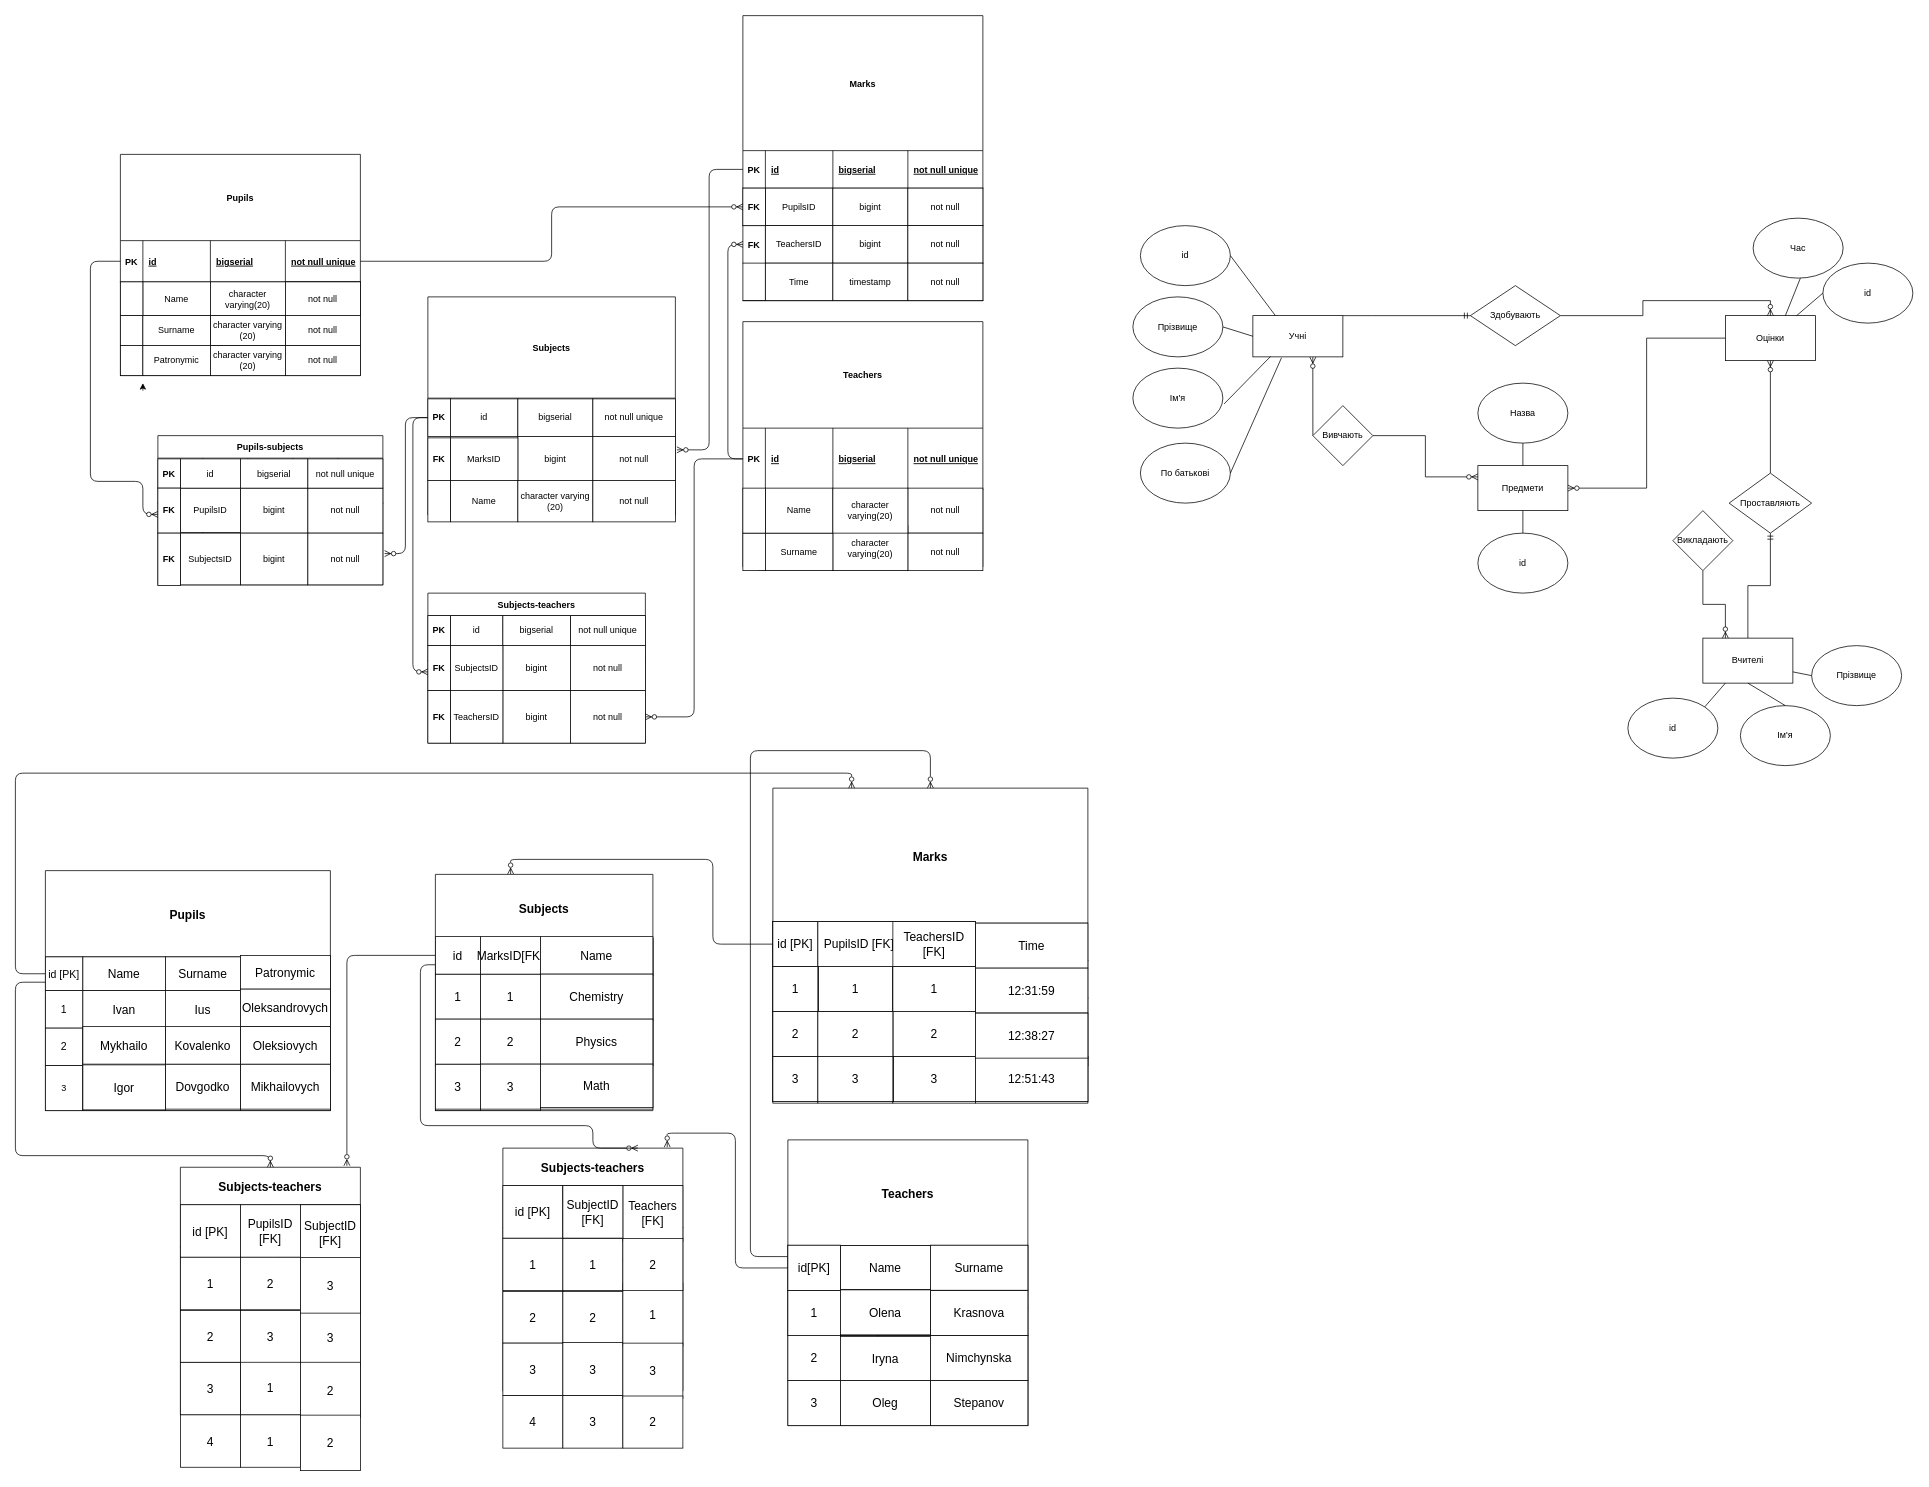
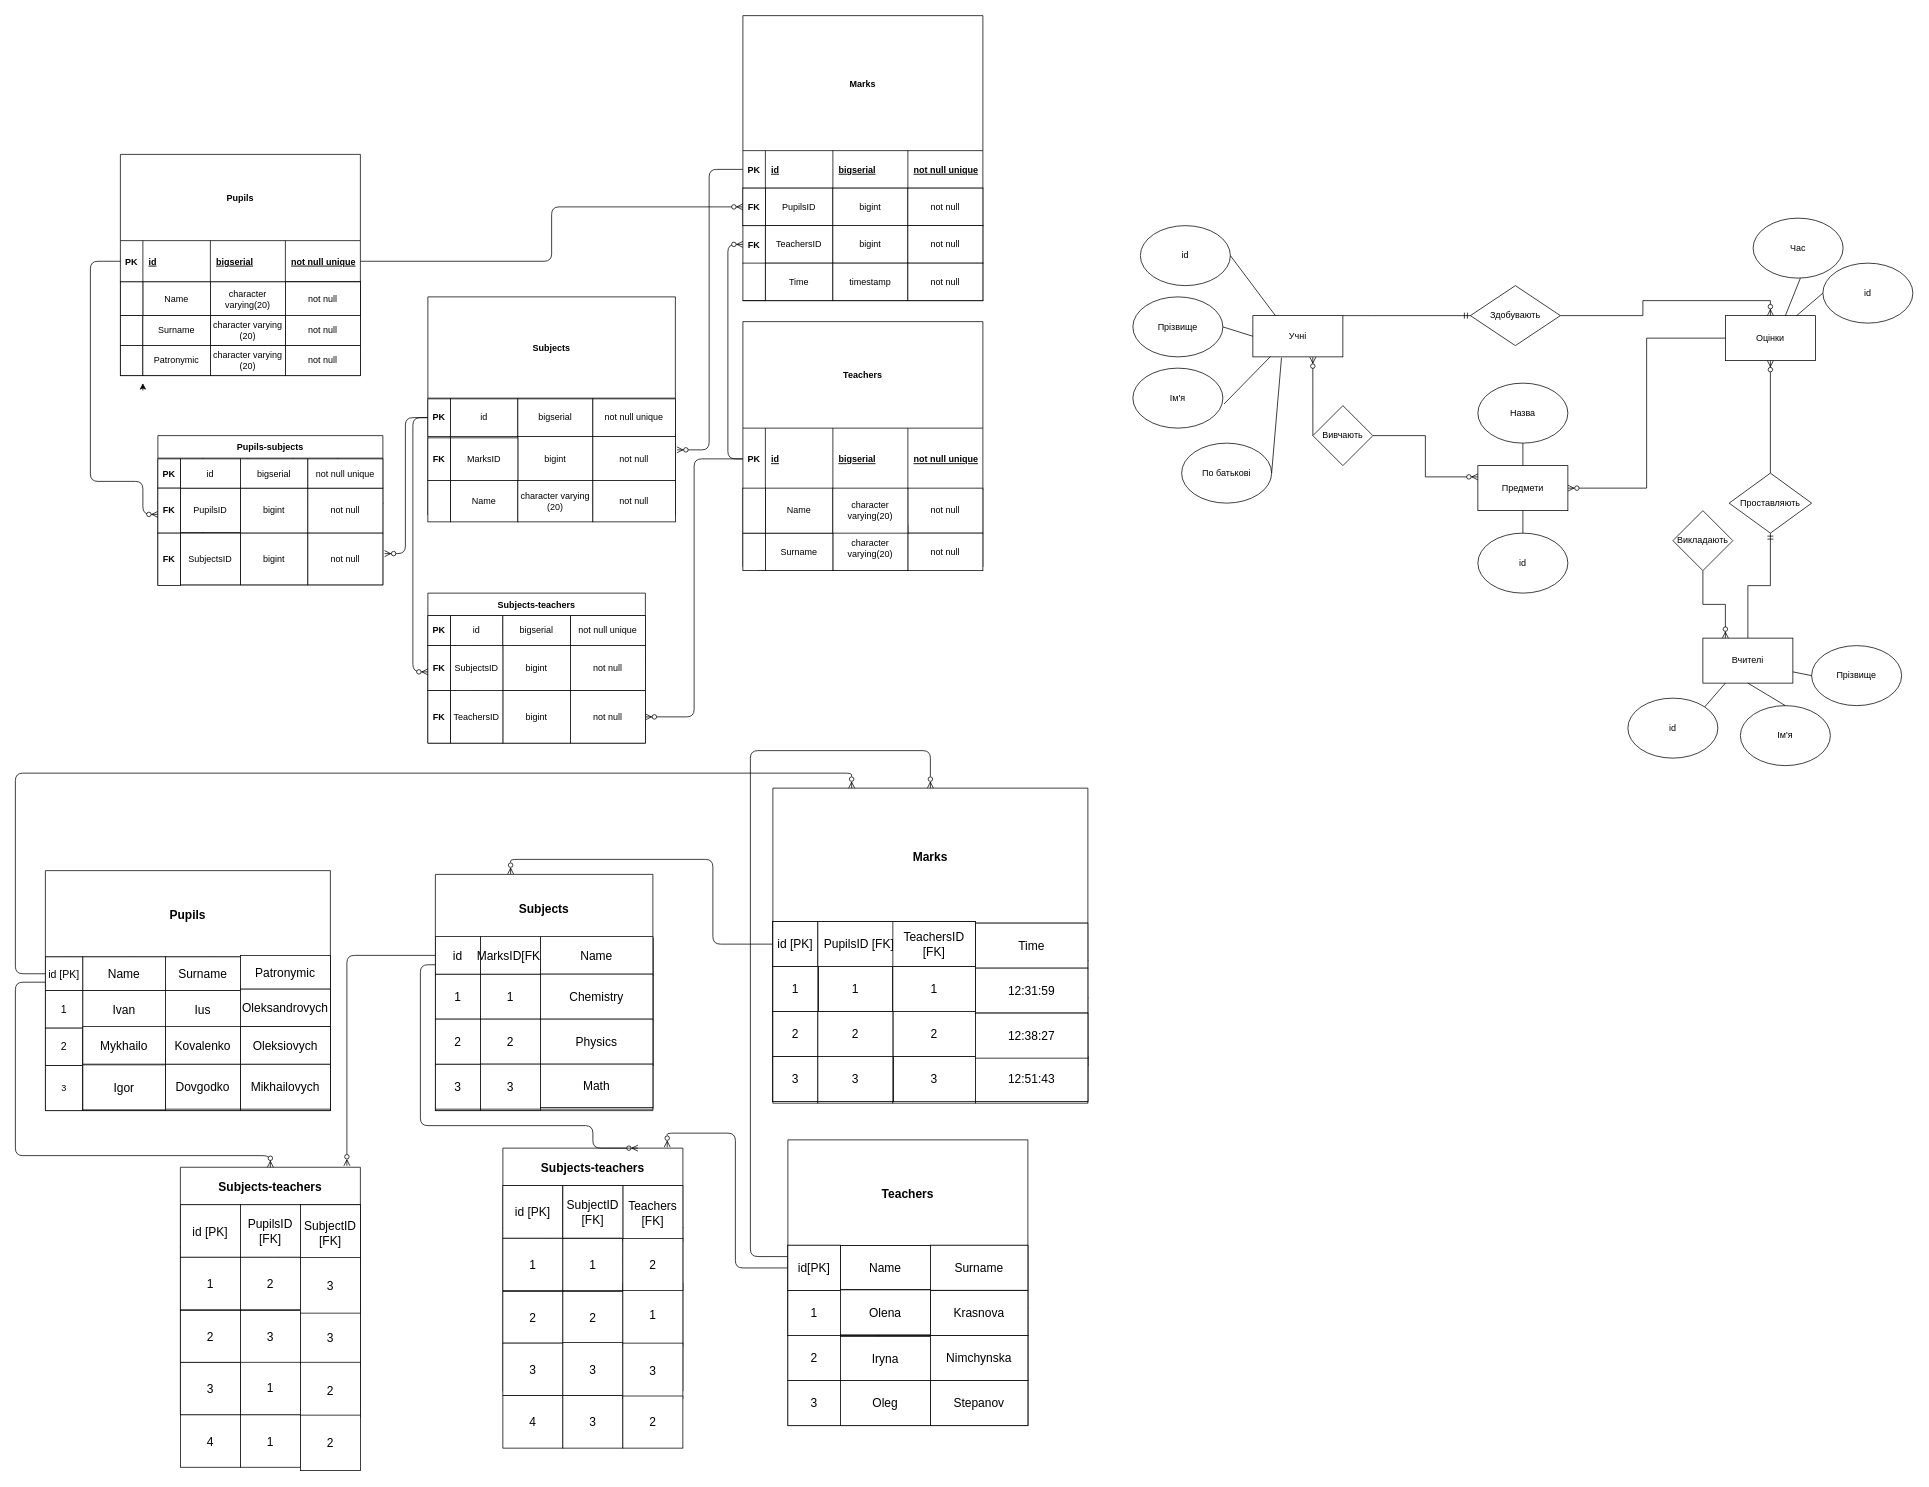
node "По батькові": moved (1185, 473) -> (1227, 473)
